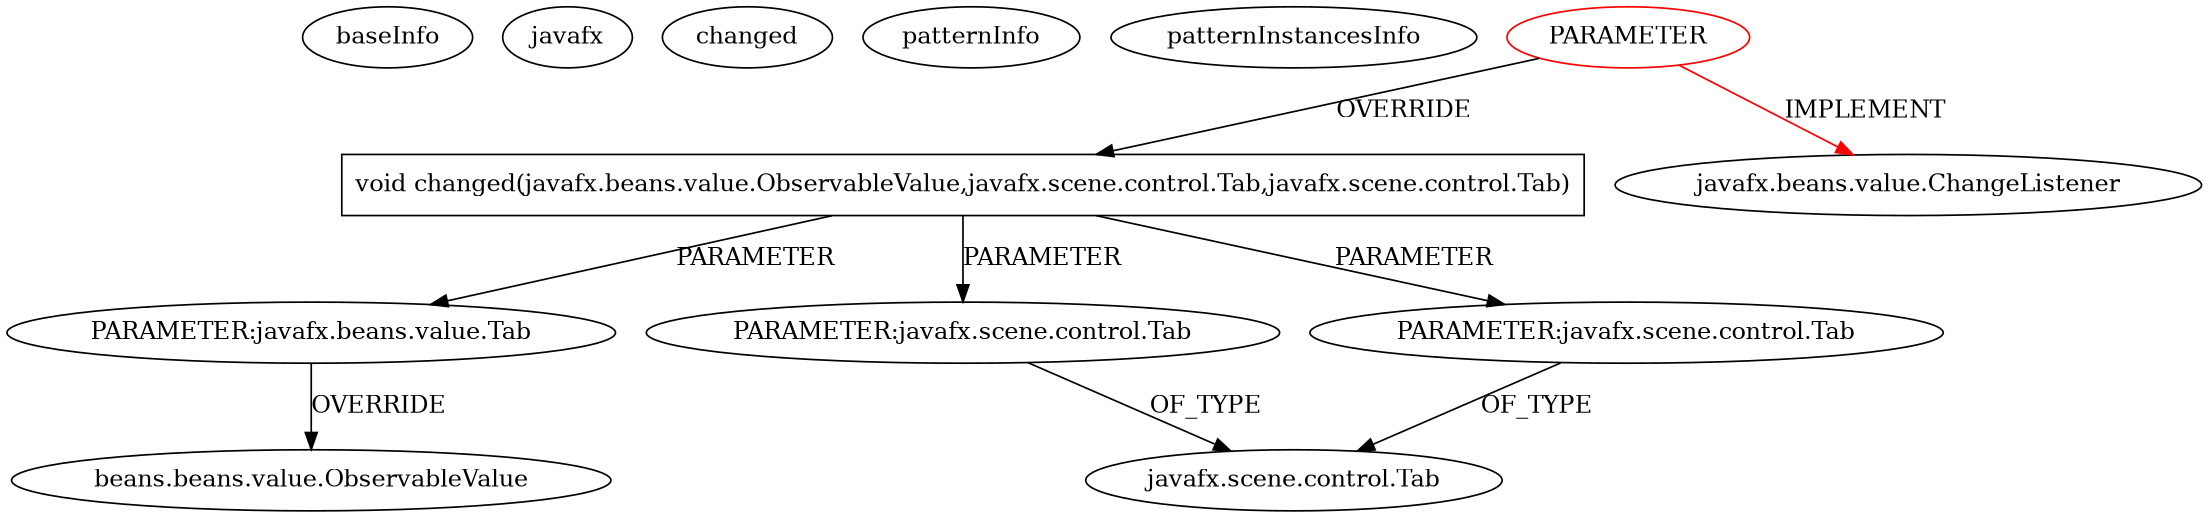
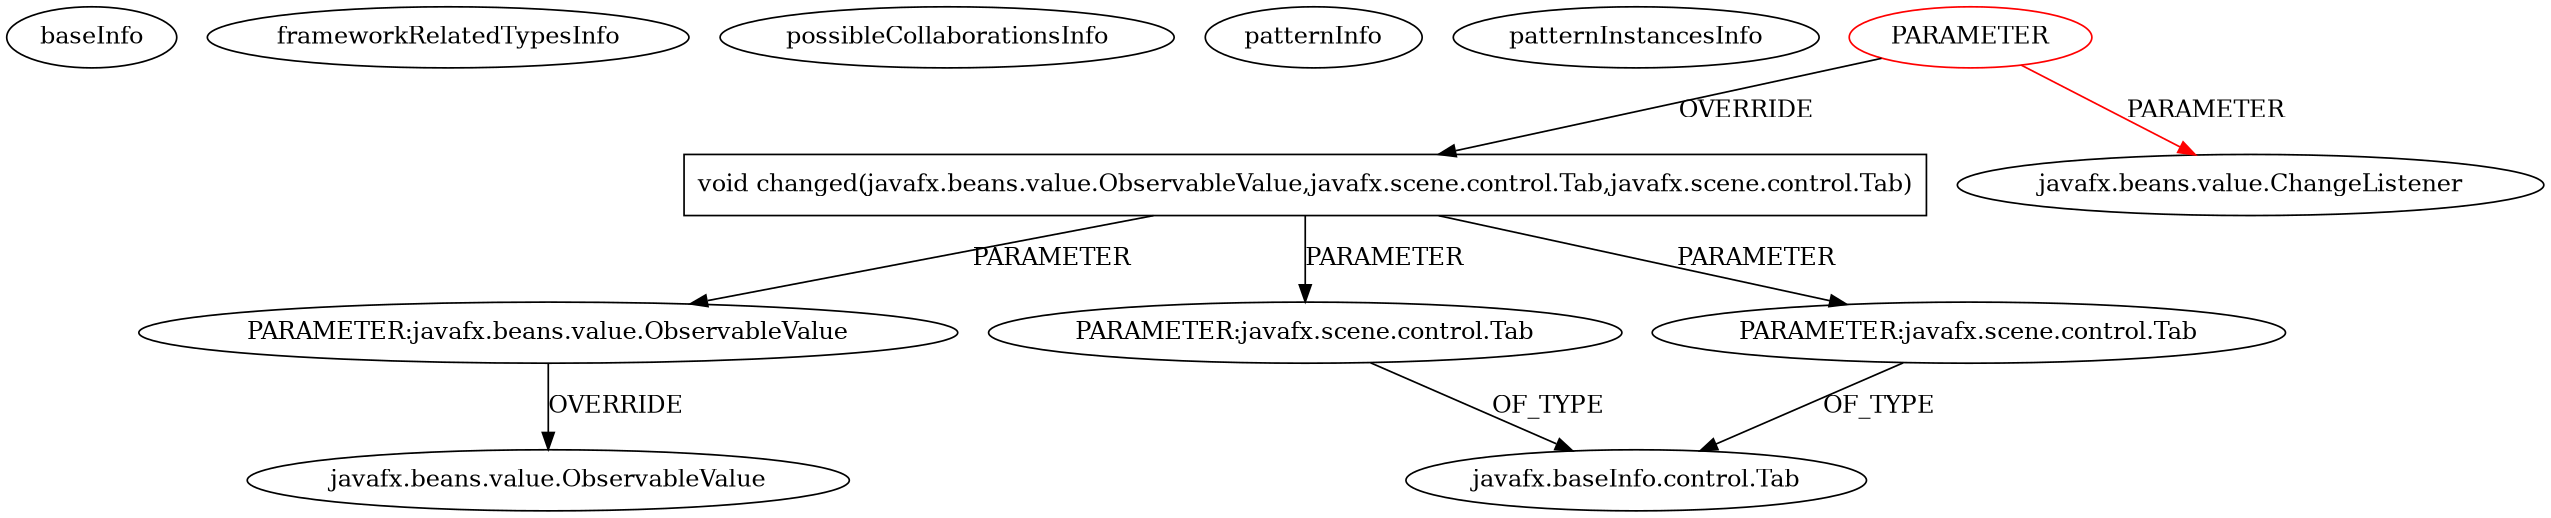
node "javafx": label "javafx" -> "frameworkRelatedTypesInfo"
node "changed": label "changed" -> "possibleCollaborationsInfo"
edge "PARAMETER" -> "javafx.beans.value.ChangeListener": label "IMPLEMENT" -> "PARAMETER"
node "PARAMETER:javafx.beans.value.Tab": label "PARAMETER:javafx.beans.value.Tab" -> "PARAMETER:javafx.beans.value.ObservableValue"
node "beans.beans.value.ObservableValue": label "beans.beans.value.ObservableValue" -> "javafx.beans.value.ObservableValue"
node "javafx.scene.control.Tab": label "javafx.scene.control.Tab" -> "javafx.baseInfo.control.Tab"
